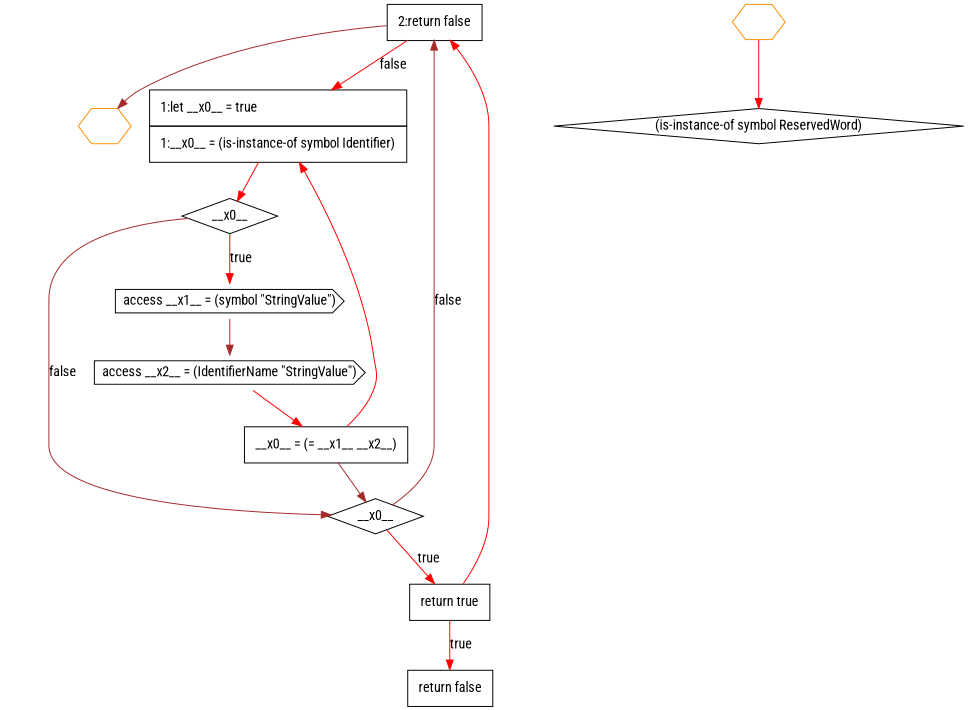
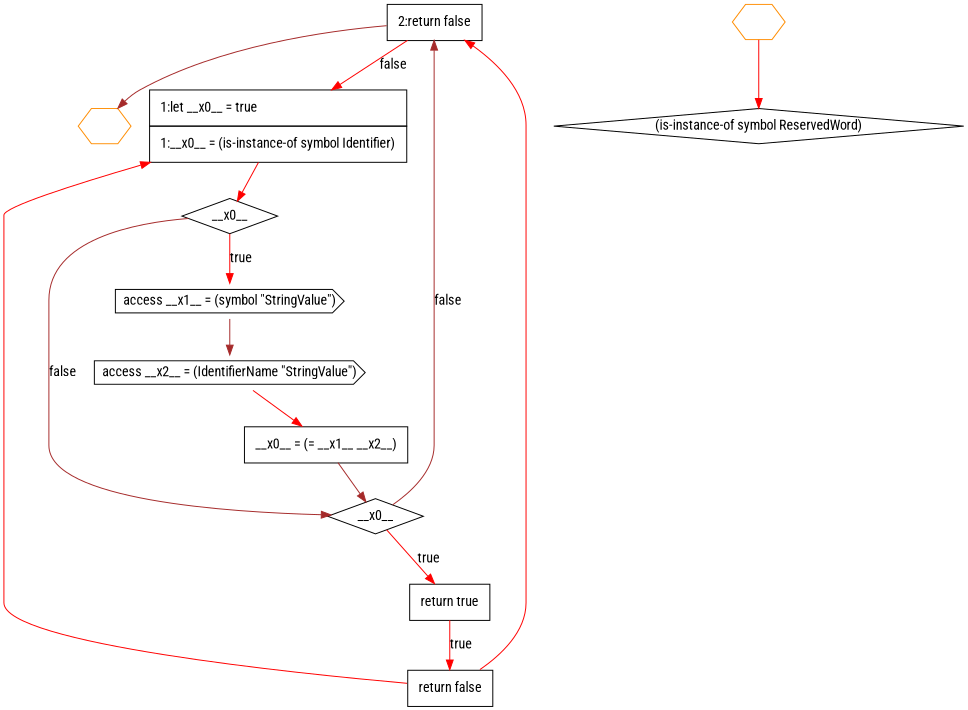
edge "__x0__ = (= __x1__ __x2__)" -> "1:let __x0__ = true": now "return false" -> "1:let __x0__ = true"
edge "return true" -> "2:return false": now "return false" -> "2:return false"
